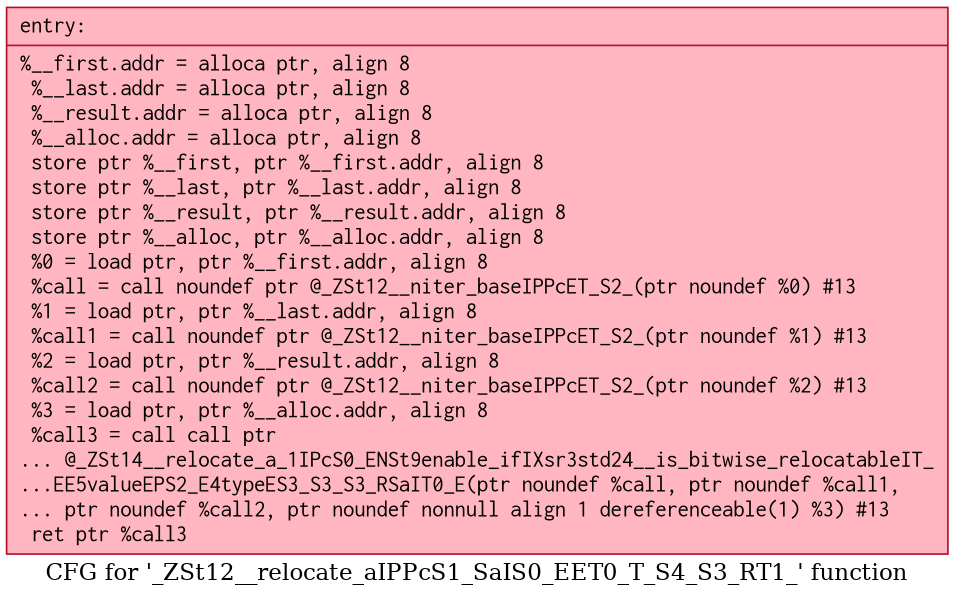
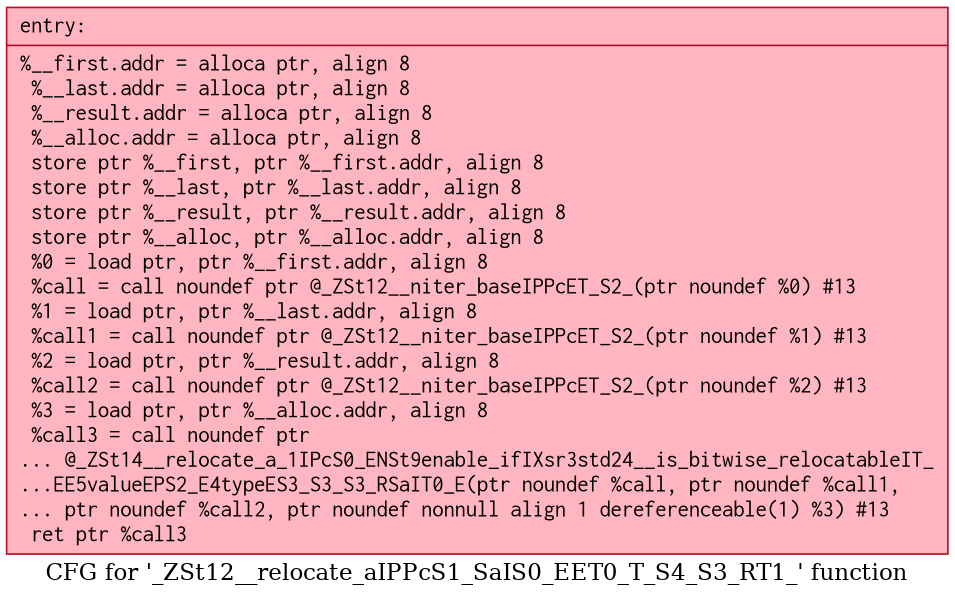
node "entry:": text "%call3 = call call ptr" -> "%call3 = call noundef ptr"
